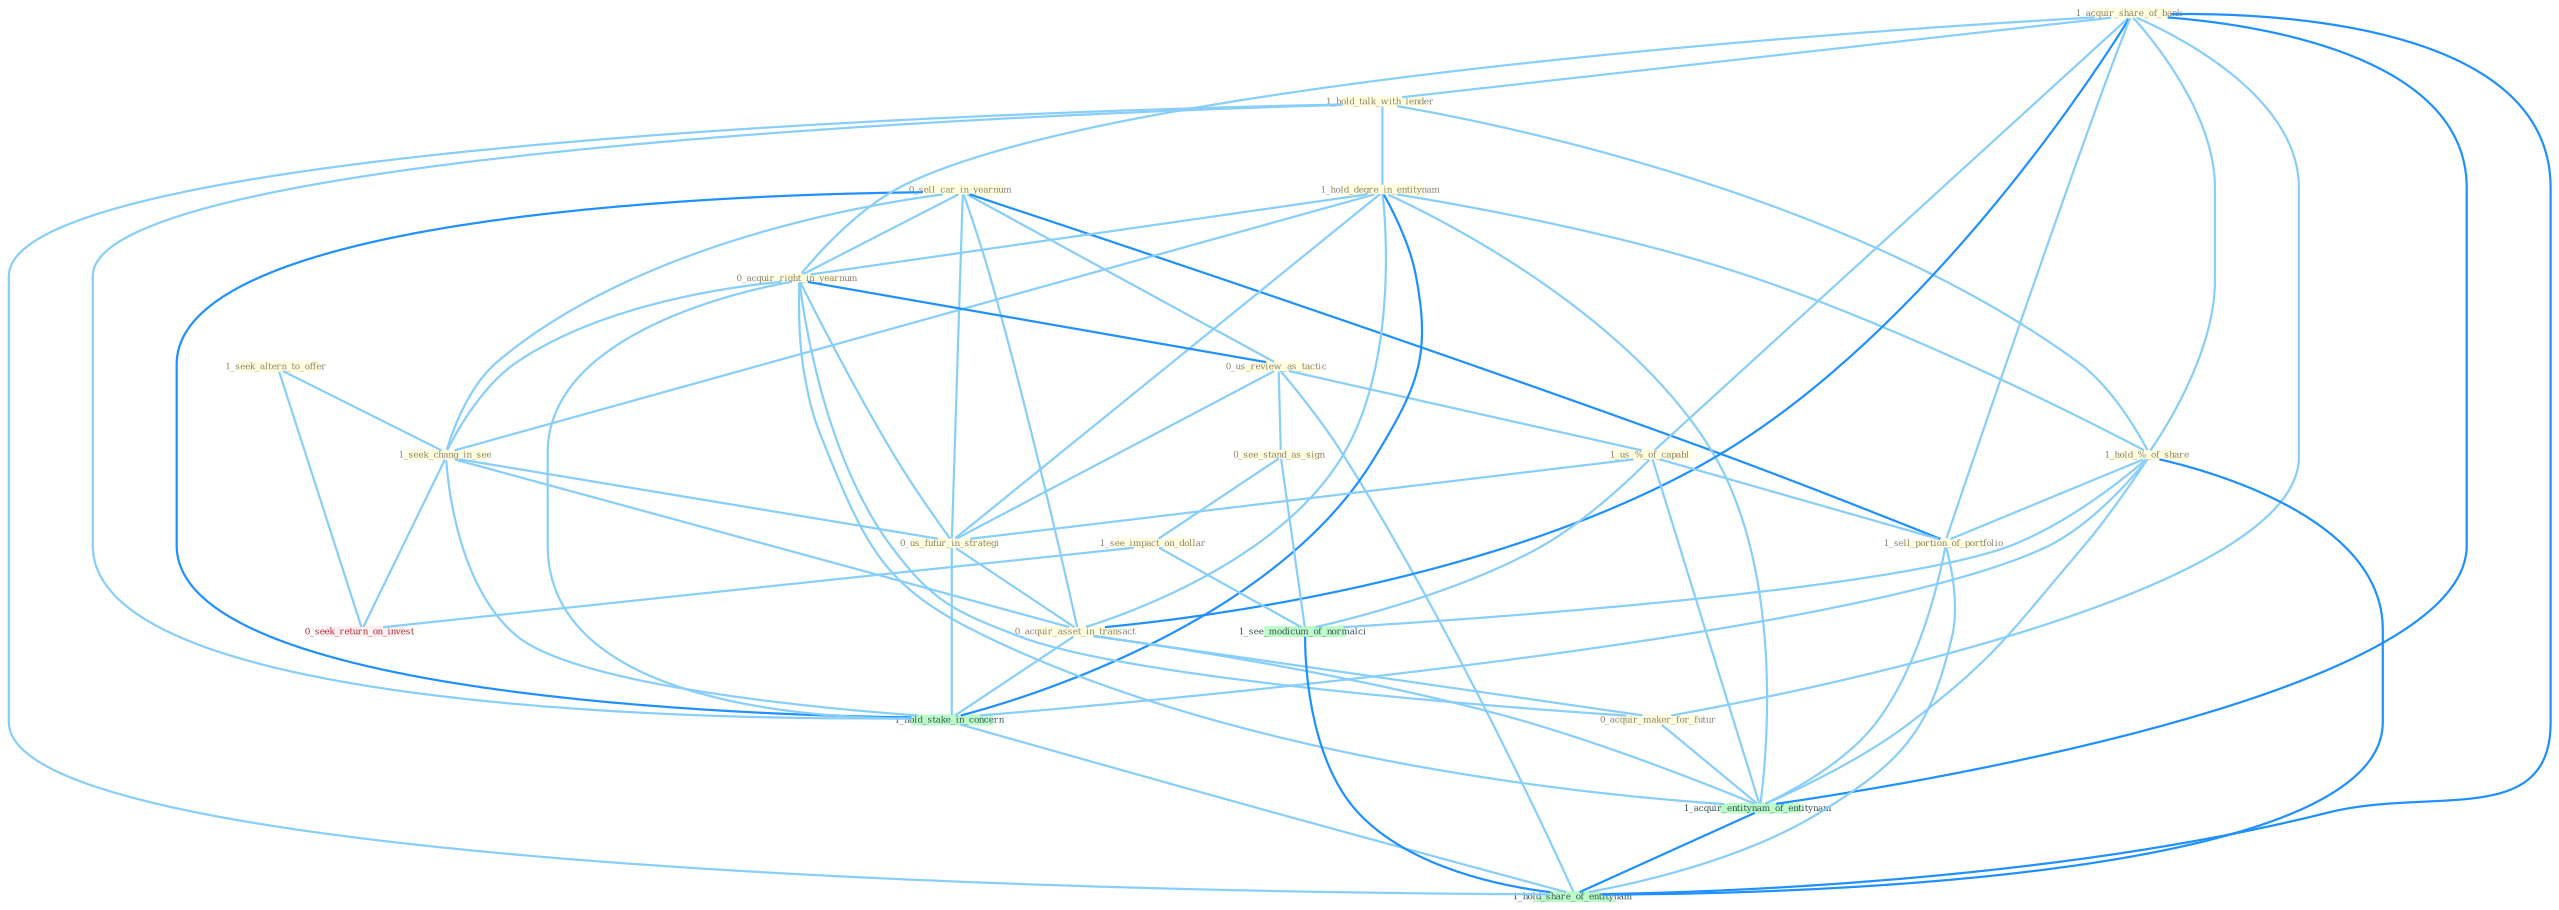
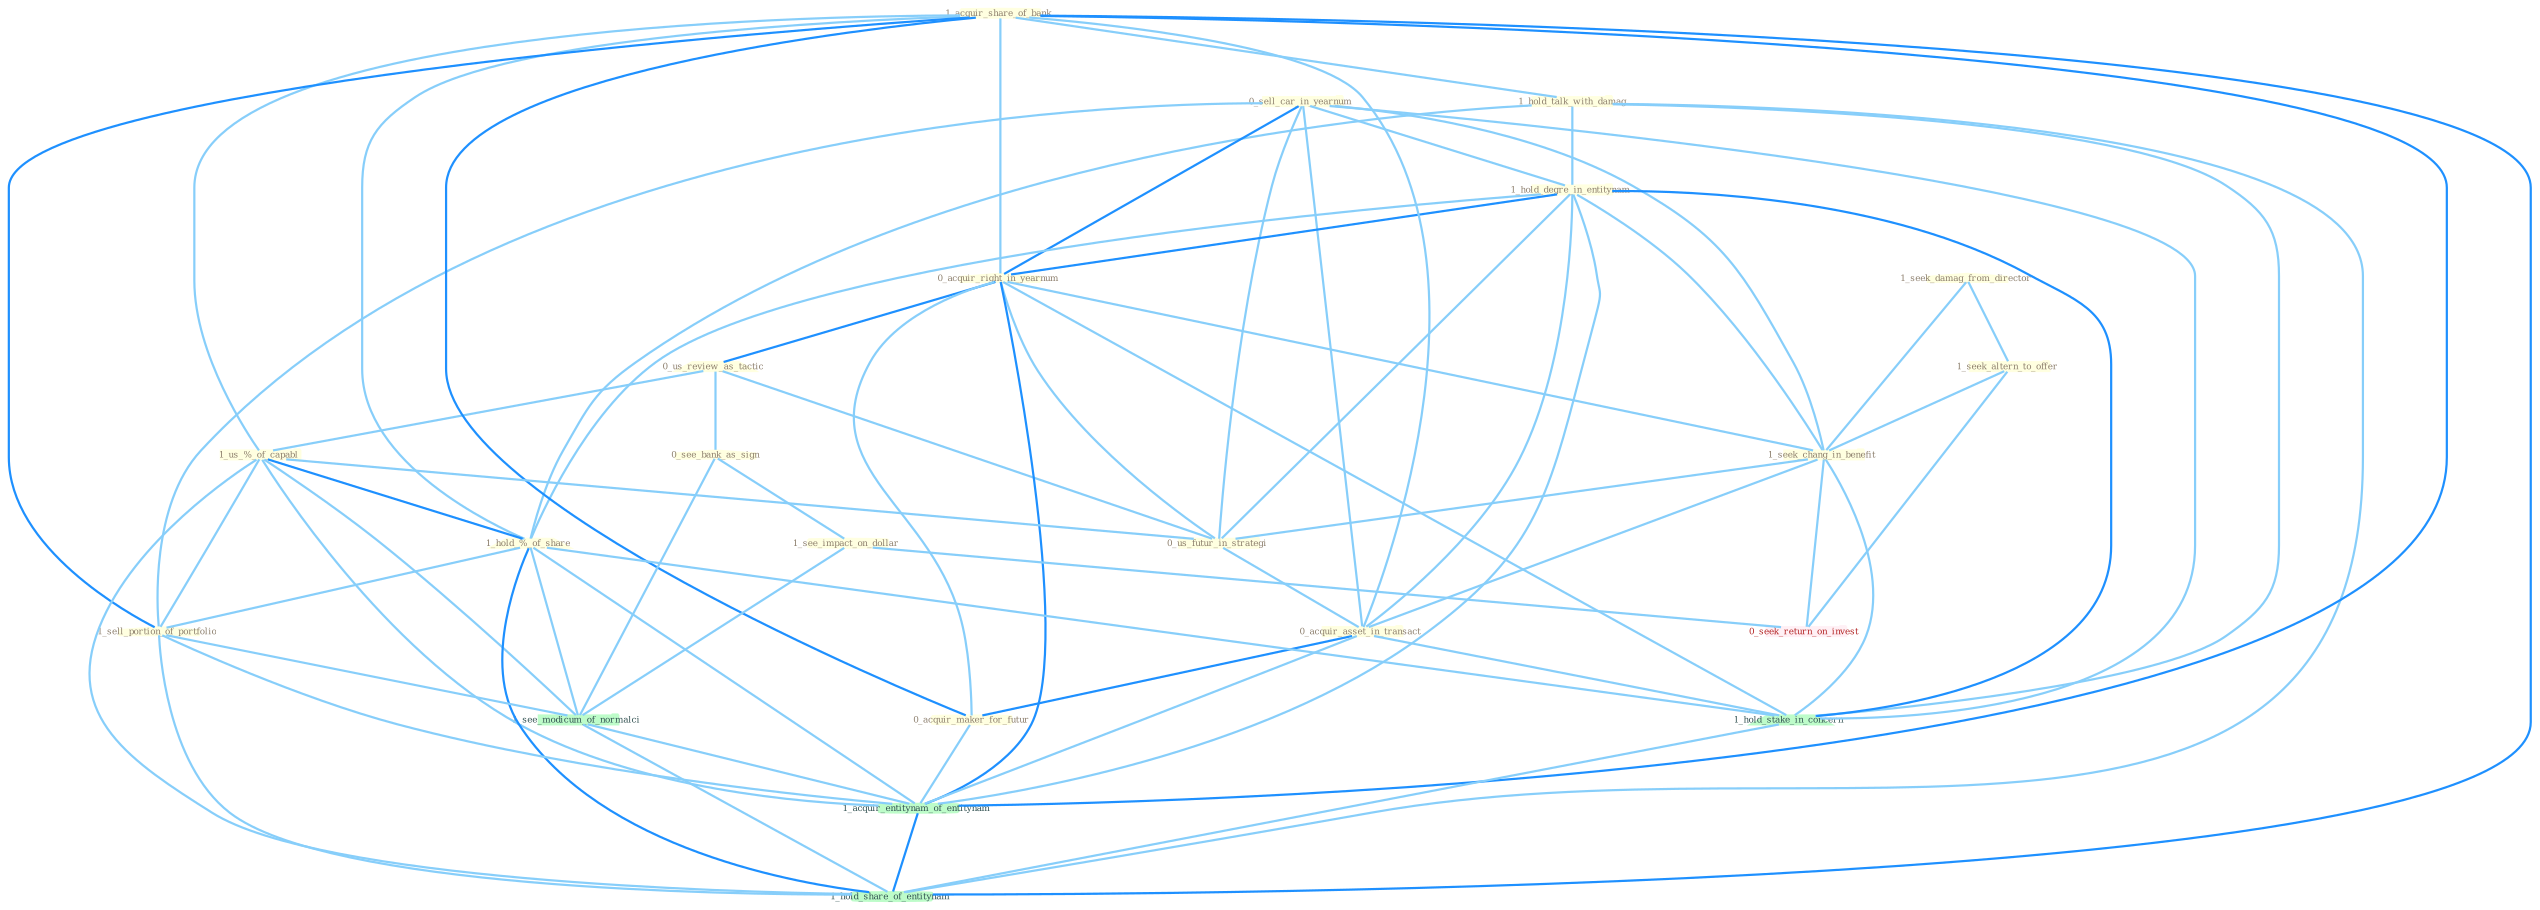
node "1_hold_talk_with_lender": label "1_hold_talk_with_lender" -> "1_hold_talk_with_damag"
edge "1_hold_degre_in_entitynam" -- "0_acquir_right_in_yearnum": color #87cefa -> #1e90ff
edge "0_sell_car_in_yearnum" -- "0_acquir_right_in_yearnum": color #87cefa -> #1e90ff
edge "1_acquir_share_of_bank" -- "1_sell_portion_of_portfolio": color #87cefa -> #1e90ff
node "1_seek_damag_from_director": added
edge "0_sell_car_in_yearnum" -- "0_us_review_as_tactic": now "0_sell_car_in_yearnum" -- "1_hold_degre_in_entitynam"
edge "0_sell_car_in_yearnum" -- "1_sell_portion_of_portfolio": color #1e90ff -> #87cefa
edge "0_sell_car_in_yearnum" -- "1_hold_stake_in_concern": color #1e90ff -> #87cefa
node "1_seek_chang_in_see": label "1_seek_chang_in_see" -> "1_seek_chang_in_benefit"
node "0_see_stand_as_sign": label "0_see_stand_as_sign" -> "0_see_bank_as_sign"
edge "1_acquir_share_of_bank" -- "0_acquir_asset_in_transact": color #1e90ff -> #87cefa
edge "1_us_%_of_capabl" -- "1_hold_%_of_share": added
edge "1_acquir_share_of_bank" -- "0_acquir_maker_for_futur": color #87cefa -> #1e90ff
edge "0_us_futur_in_strategi" -- "1_hold_stake_in_concern": removed
edge "0_us_review_as_tactic" -- "1_hold_share_of_entitynam": now "1_us_%_of_capabl" -- "1_hold_share_of_entitynam"
edge "1_sell_portion_of_portfolio" -- "1_see_modicum_of_normalci": added
edge "0_acquir_right_in_yearnum" -- "1_acquir_entitynam_of_entitynam": color #87cefa -> #1e90ff
edge "0_acquir_asset_in_transact" -- "0_acquir_maker_for_futur": color #87cefa -> #1e90ff
node "1_hold_stake_in_concern": shape folder -> trapezium
edge "1_see_modicum_of_normalci" -- "1_acquir_entitynam_of_entitynam": added
edge "1_see_modicum_of_normalci" -- "1_hold_share_of_entitynam": color #1e90ff -> #87cefa
node "1_hold_share_of_entitynam": shape trapezium -> cylinder
